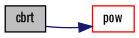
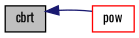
edge "cbrt" -> "pow": reversed
